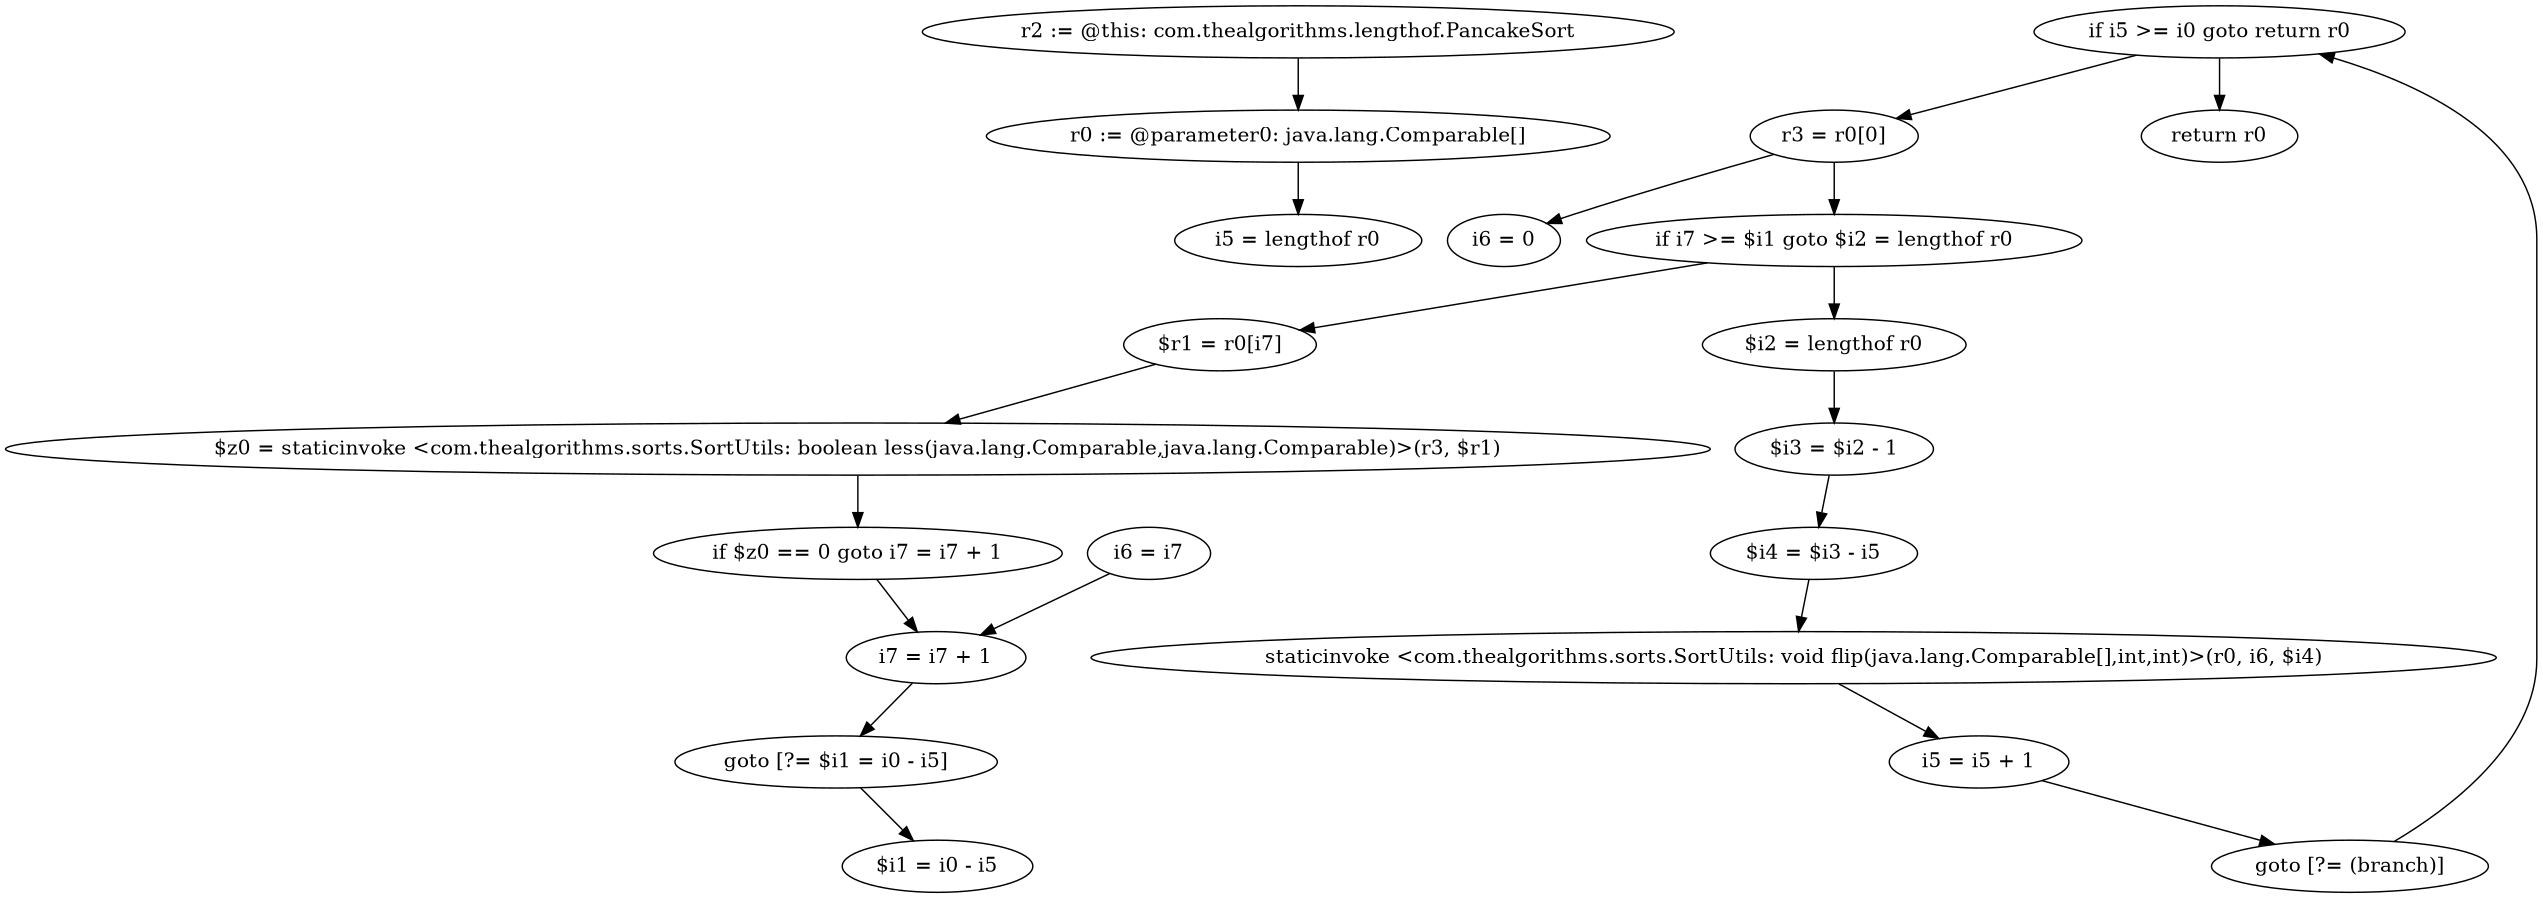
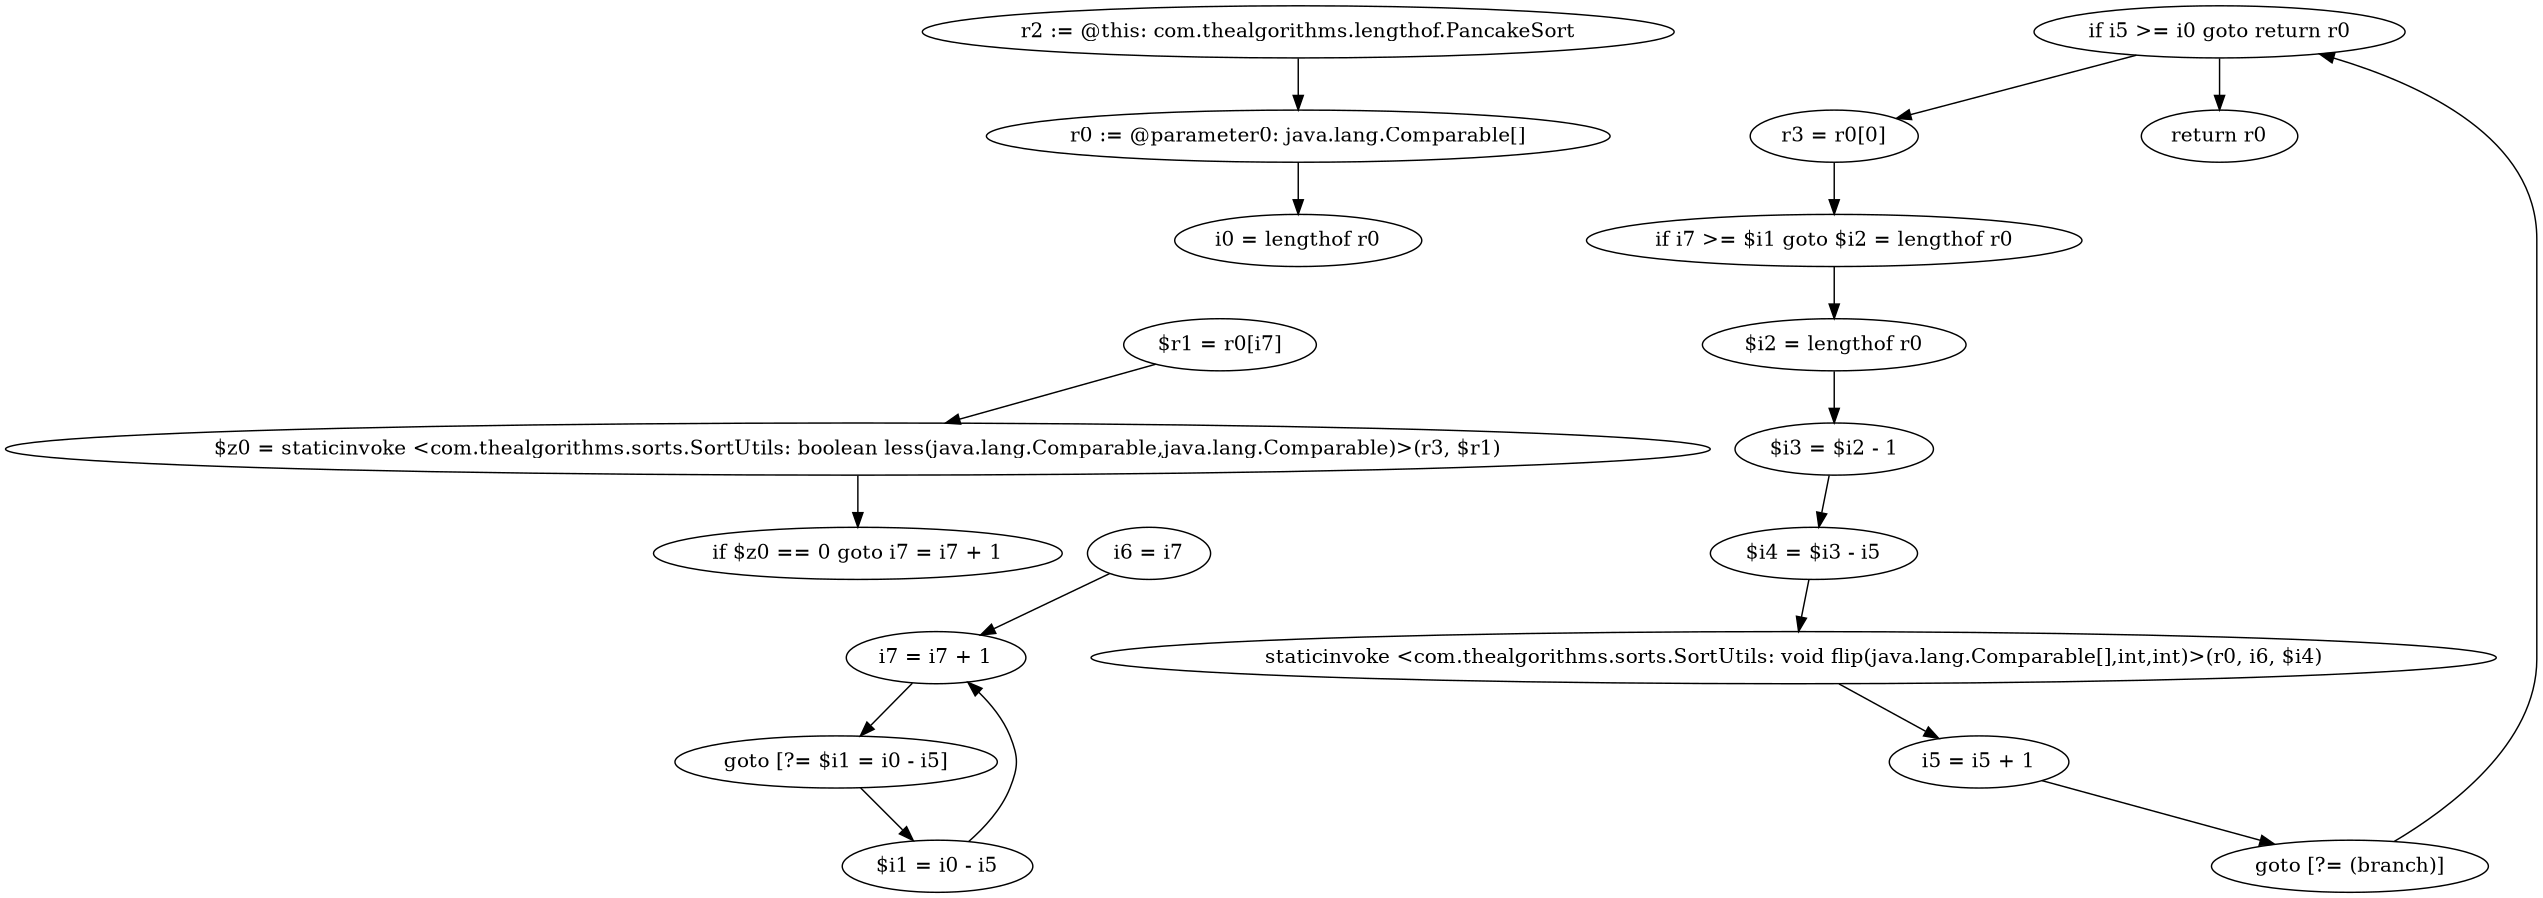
node "i5 = lengthof r0": label "i5 = lengthof r0" -> "i0 = lengthof r0"
node "i6 = 0": removed
edge "if i7 >= $i1 goto $i2 = lengthof r0" -> "$r1 = r0[i7]": removed
edge "if $z0 == 0 goto i7 = i7 + 1" -> "i7 = i7 + 1": now "$i1 = i0 - i5" -> "i7 = i7 + 1"
